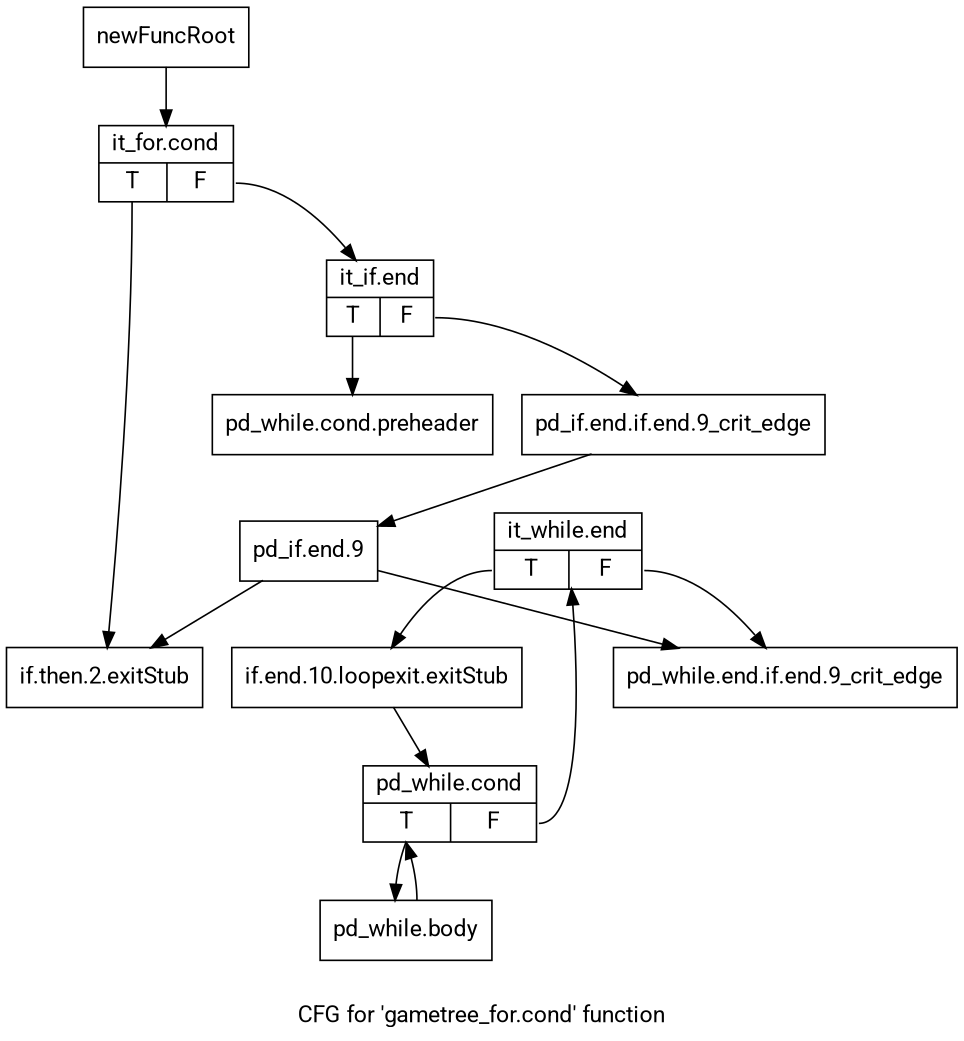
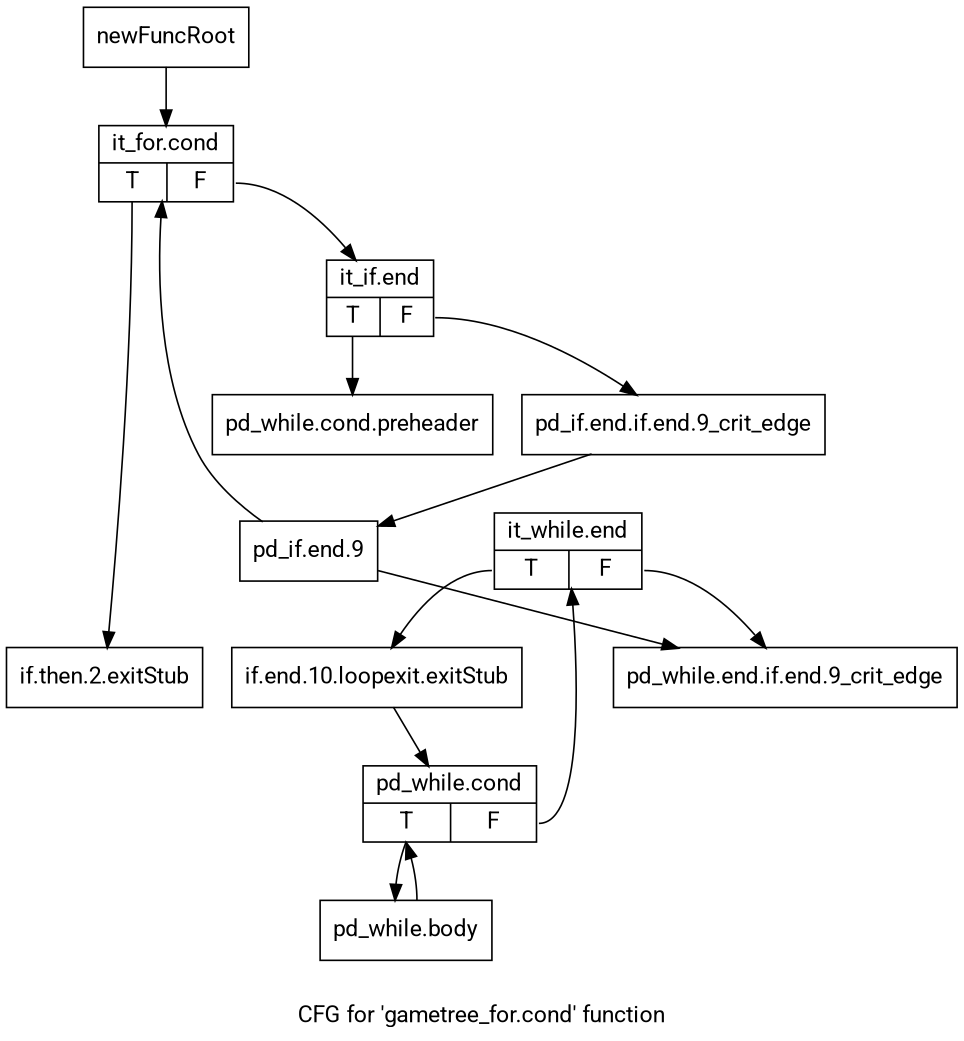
edge "pd_if.end.9" -> "if.then.2.exitStub": now "pd_if.end.9" -> "it_for.cond"
